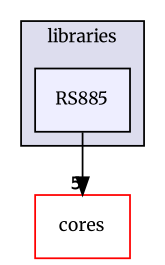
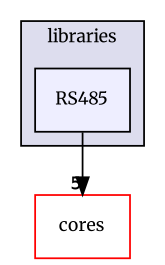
node "RS885": label "RS885" -> "RS485"
